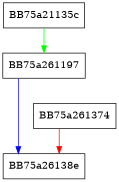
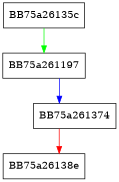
node "BB75a21135c": label "BB75a21135c" -> "BB75a26135c"
edge "BB75a261197" -> "BB75a26138e": now "BB75a261197" -> "BB75a261374"
